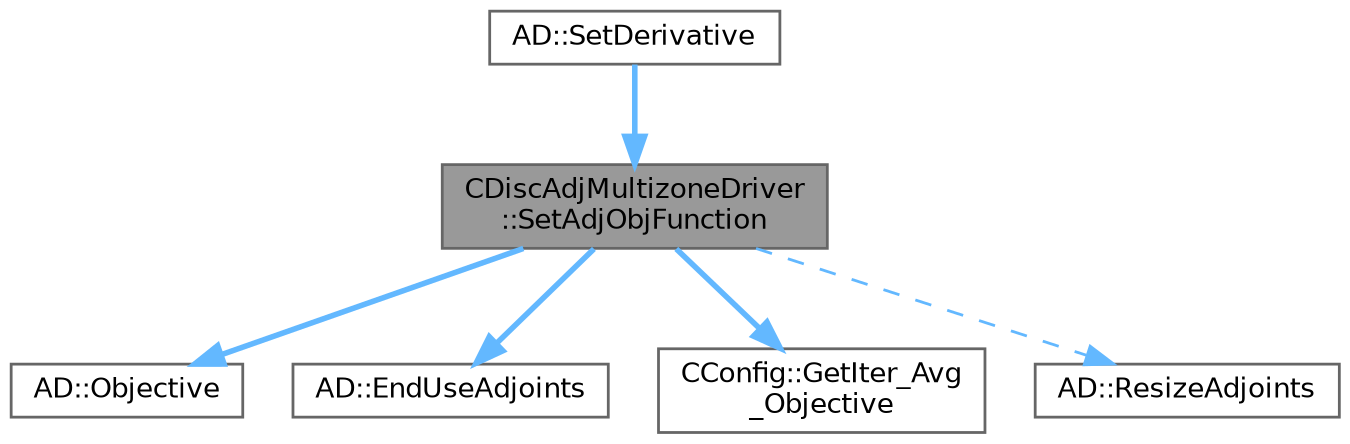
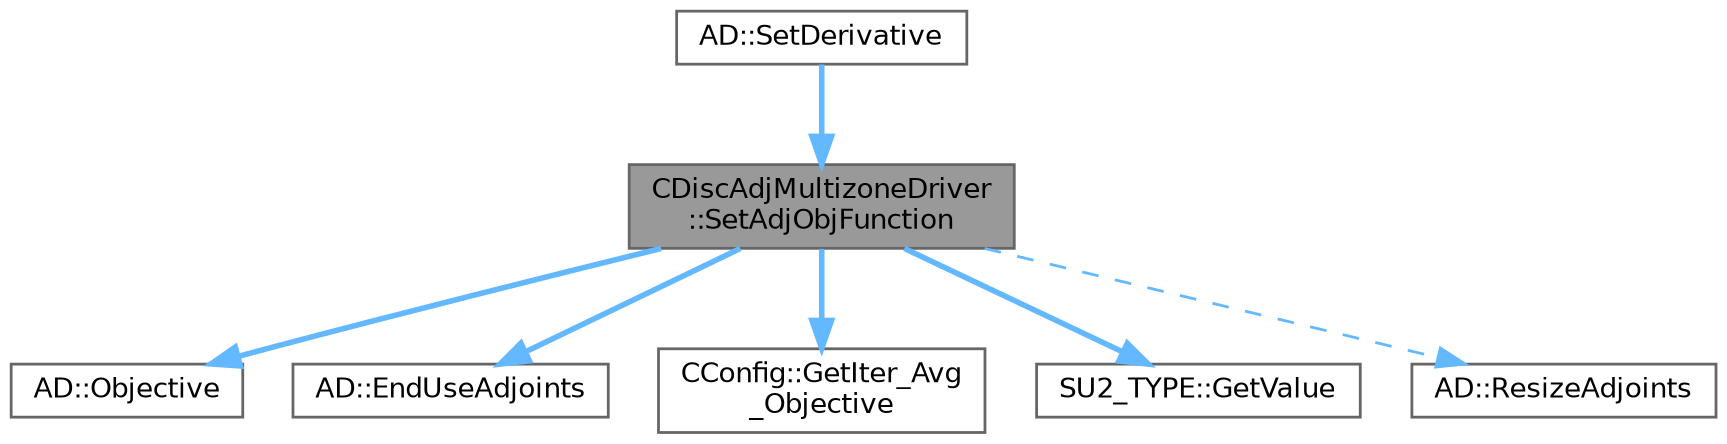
node "SU2_TYPE::GetValue": added
